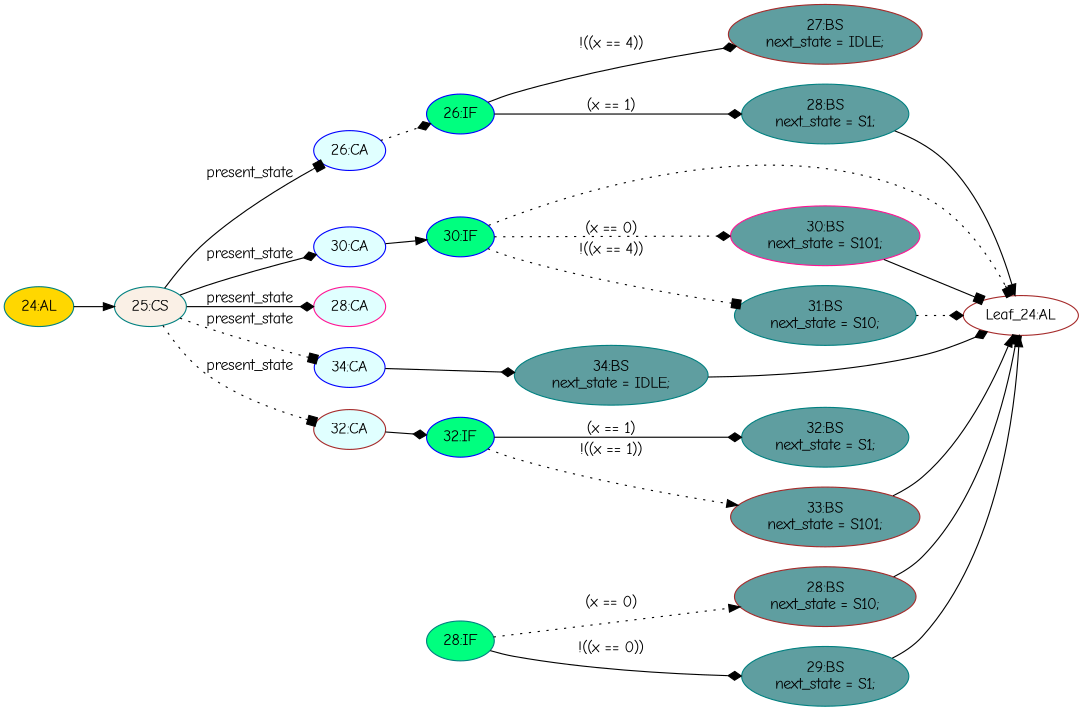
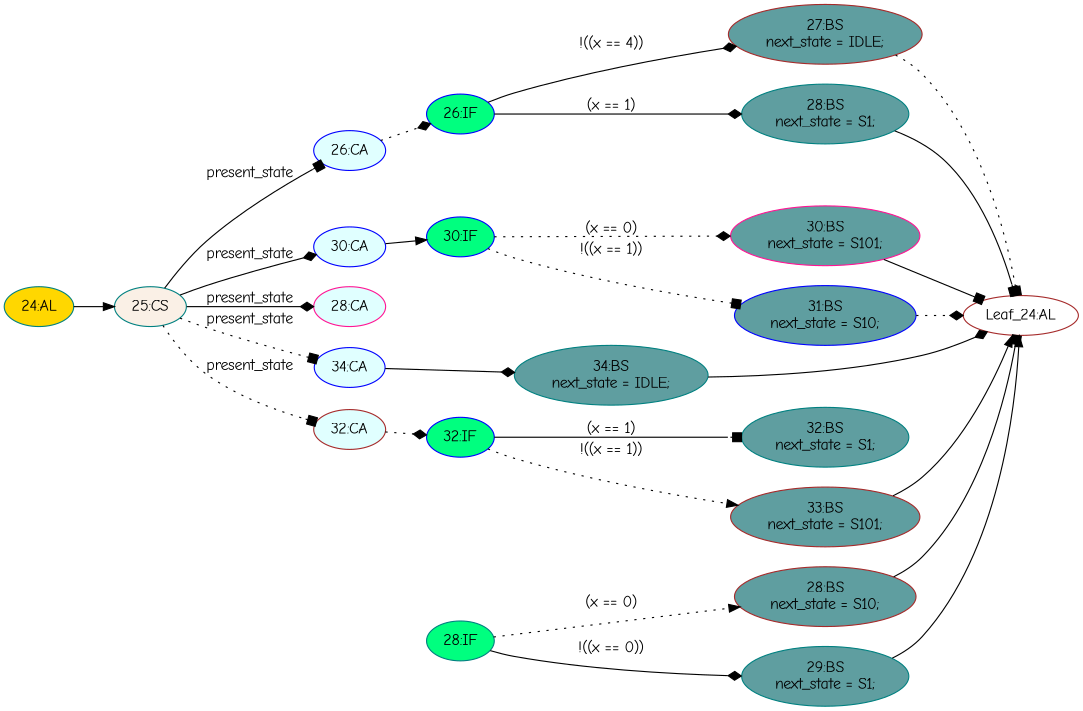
edge "30:IF" -> "Leaf_24:AL": now "27:BS next_state = IDLE;" -> "Leaf_24:AL"
edge "28:BS next_state = S1;" -> "Leaf_24:AL": arrowhead normal -> box
edge "30:IF" -> "31:BS next_state = S10;": label "!((x == 4))" -> "!((x == 1))"
node "31:BS next_state = S10;": color teal -> blue
edge "32:CA" -> "32:IF": style solid -> dotted
edge "32:IF" -> "32:BS next_state = S1;": arrowhead diamond -> box
